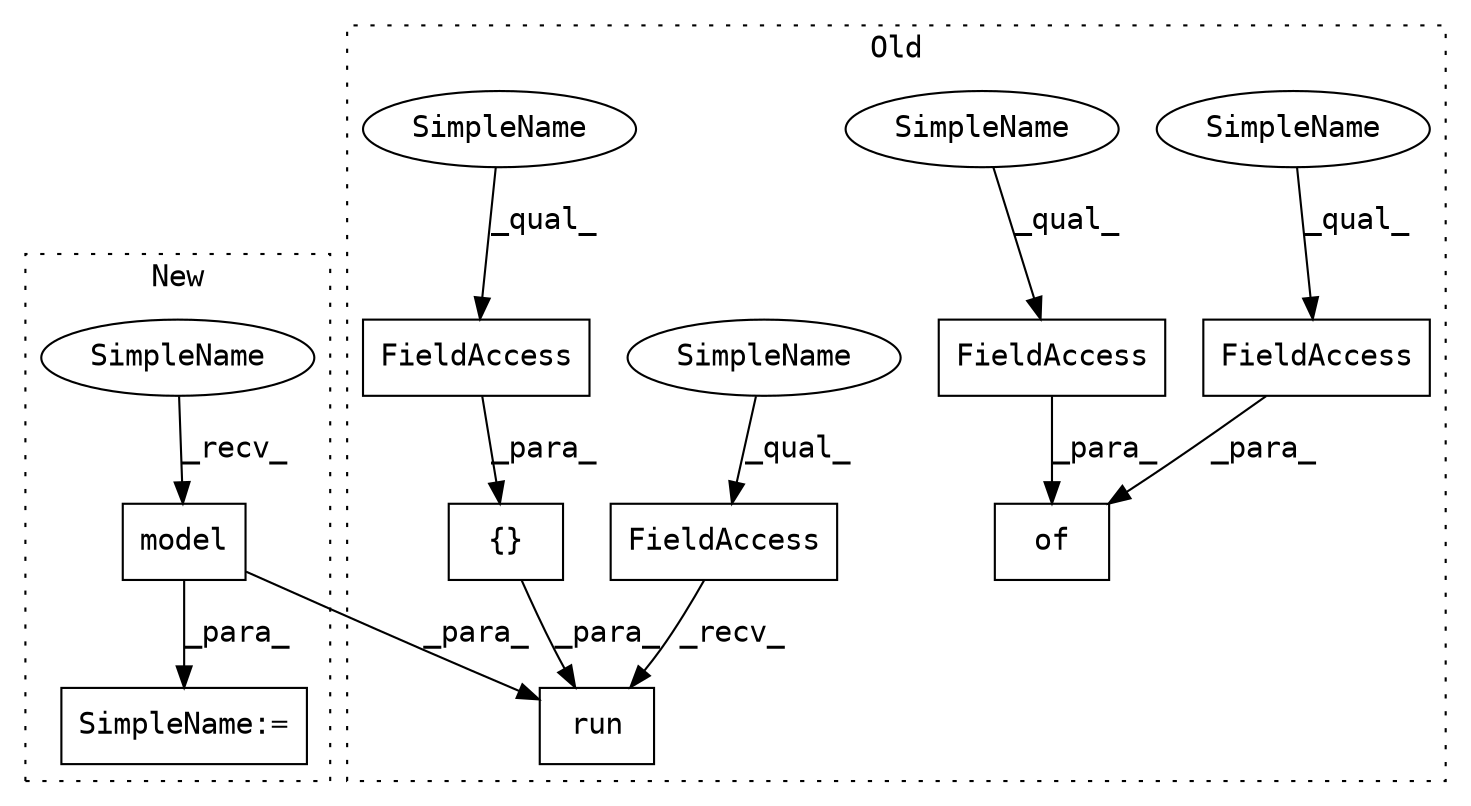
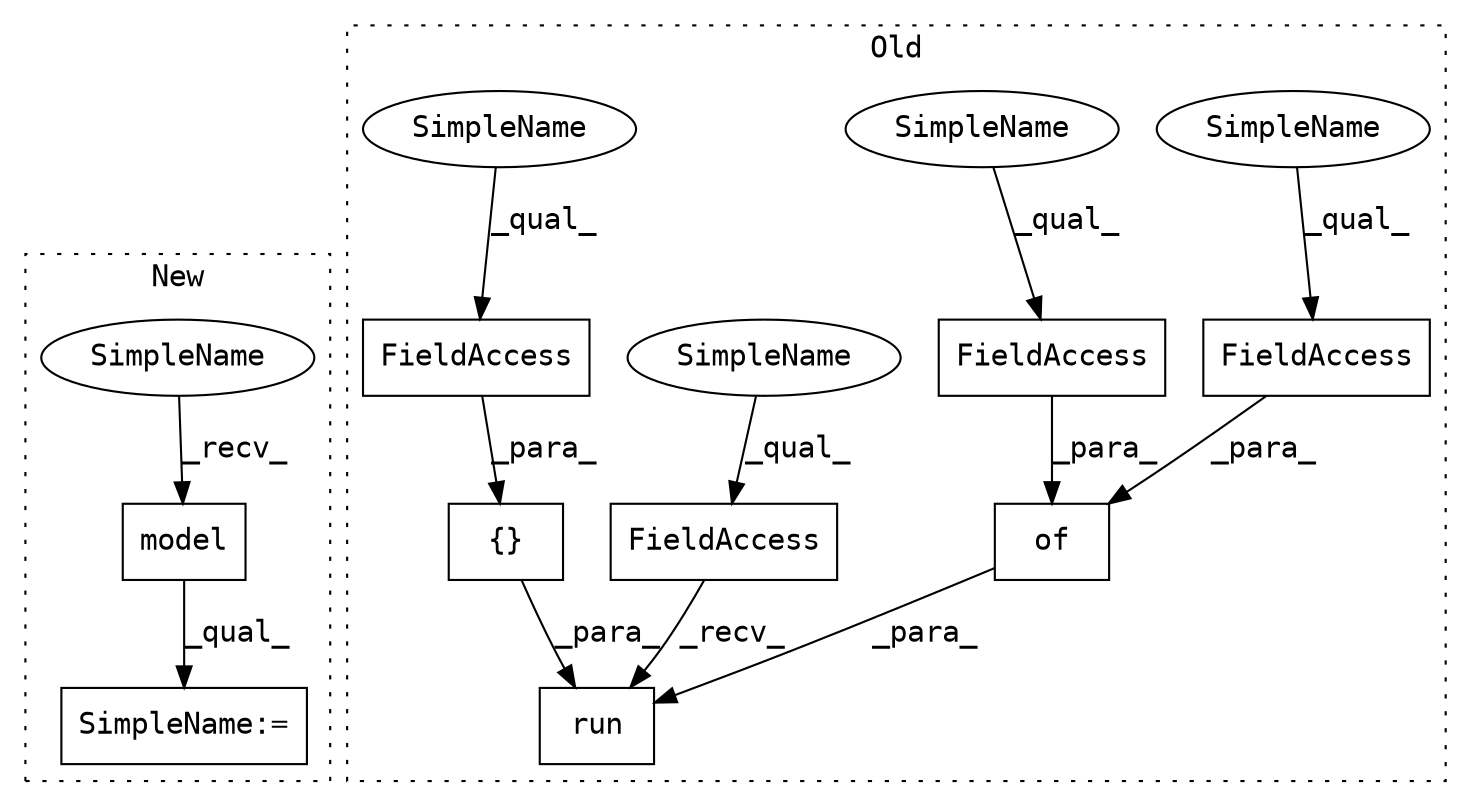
edge "model" -> "run": now "of" -> "run"
edge "model" -> "SimpleName:=": label "_para_" -> "_qual_"
